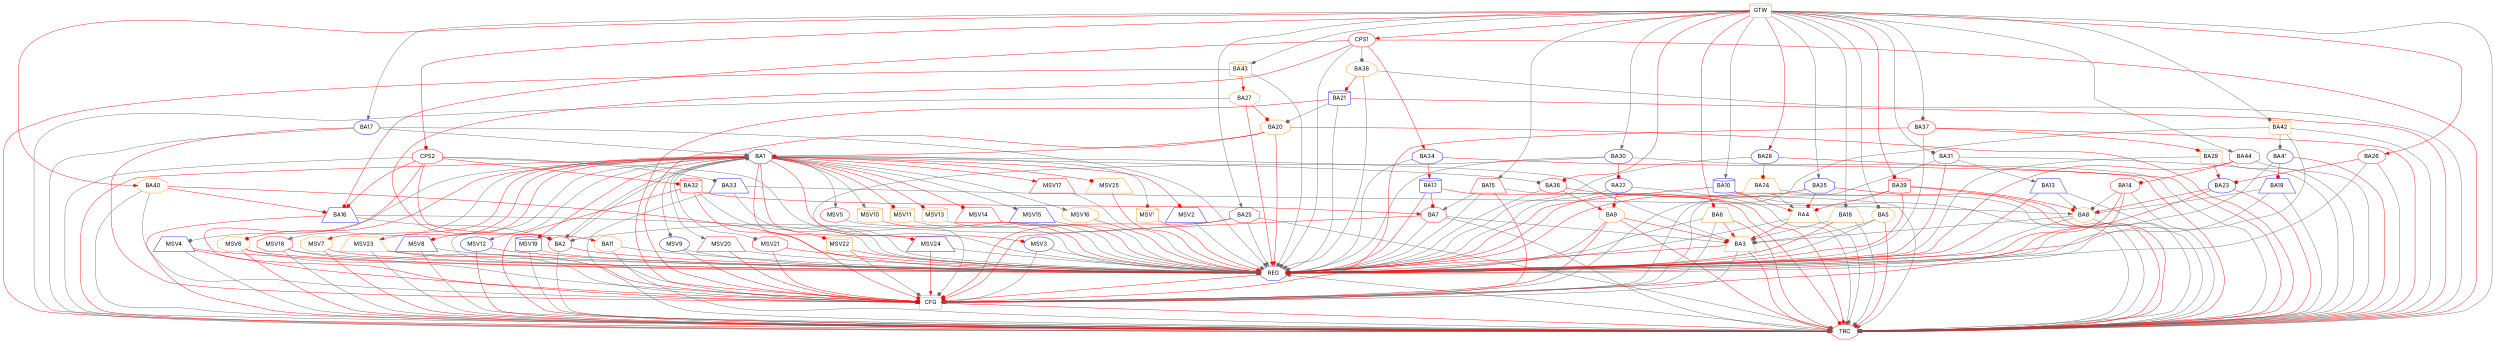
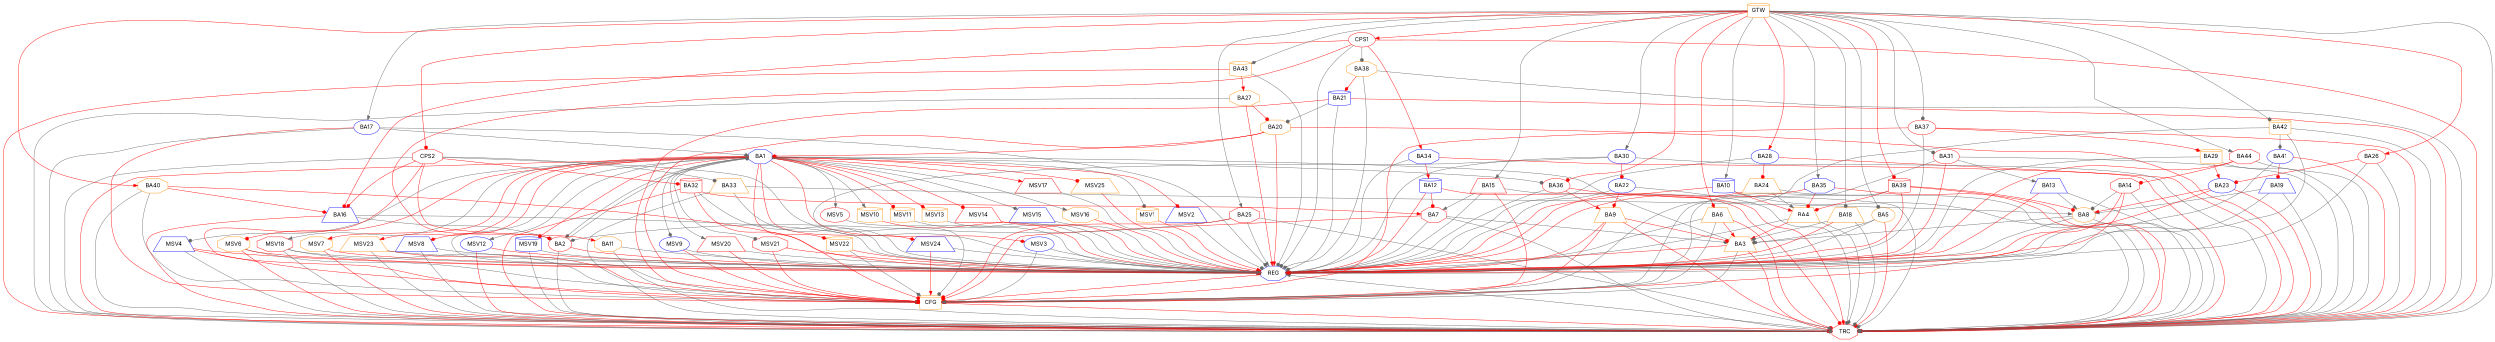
edge "GTW" -> "BA18": arrowhead diamond -> dot
node "BA33": color blue -> darkorange
node "BA9": shape octagon -> trapezium
